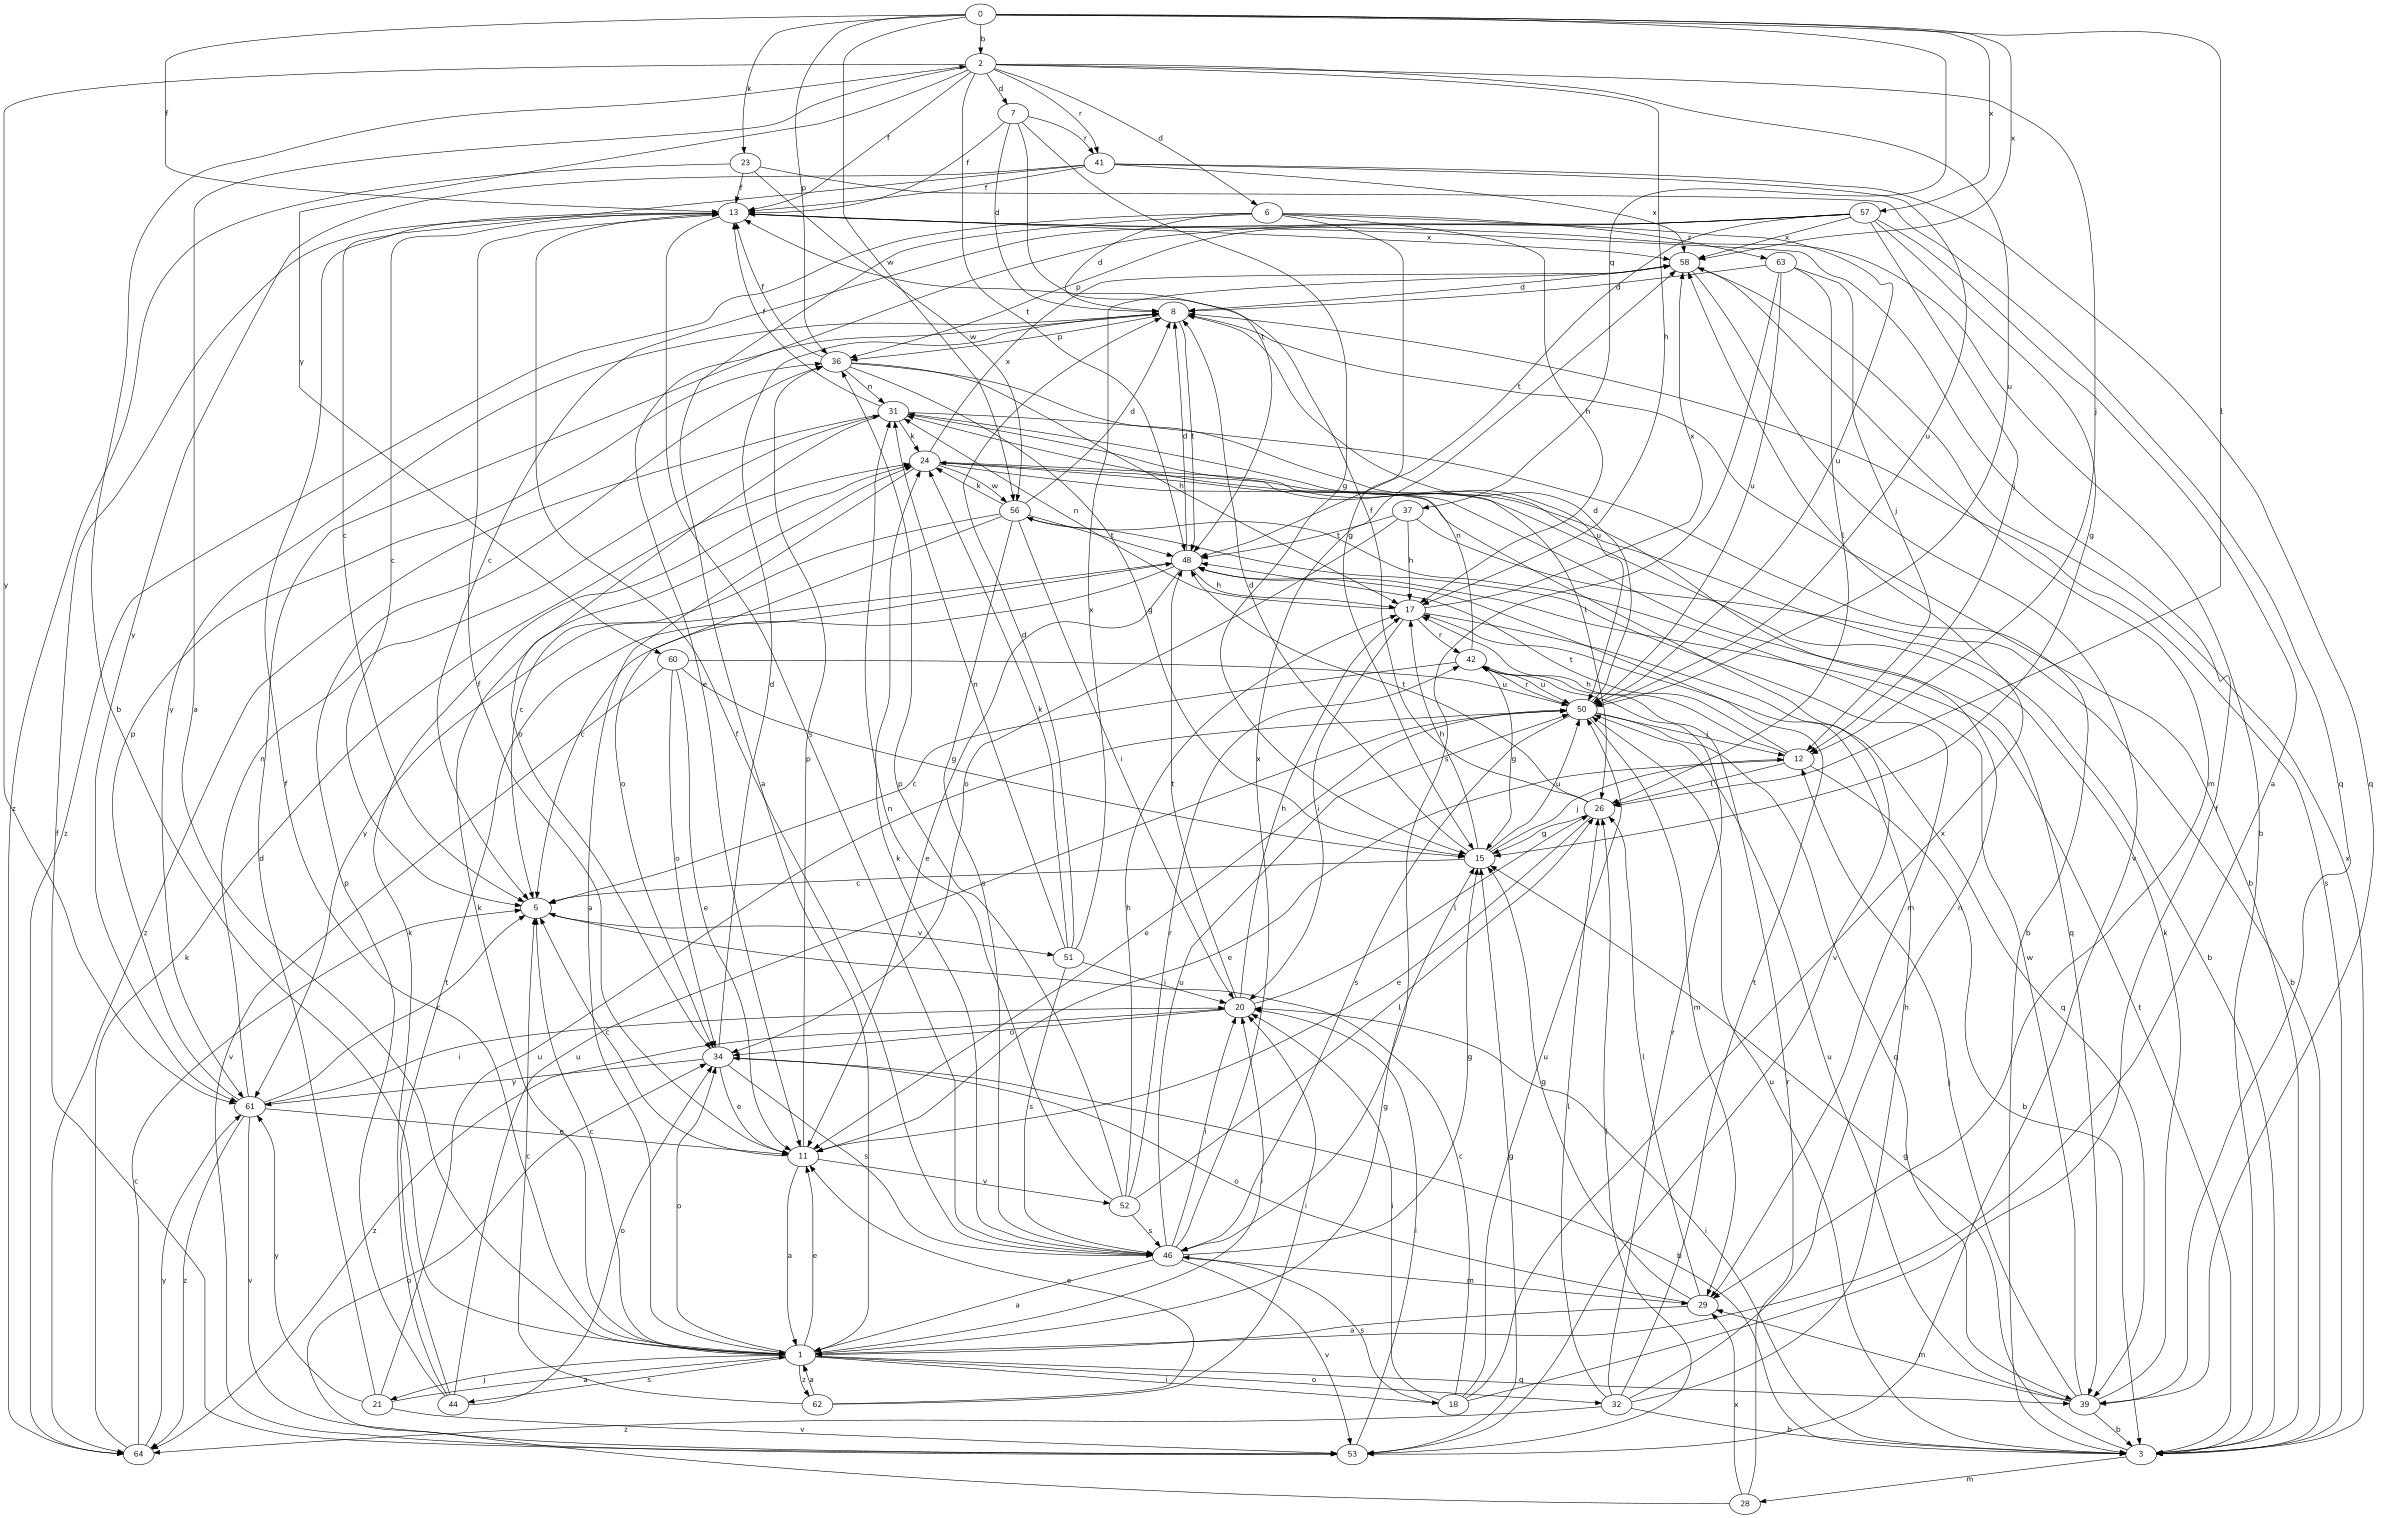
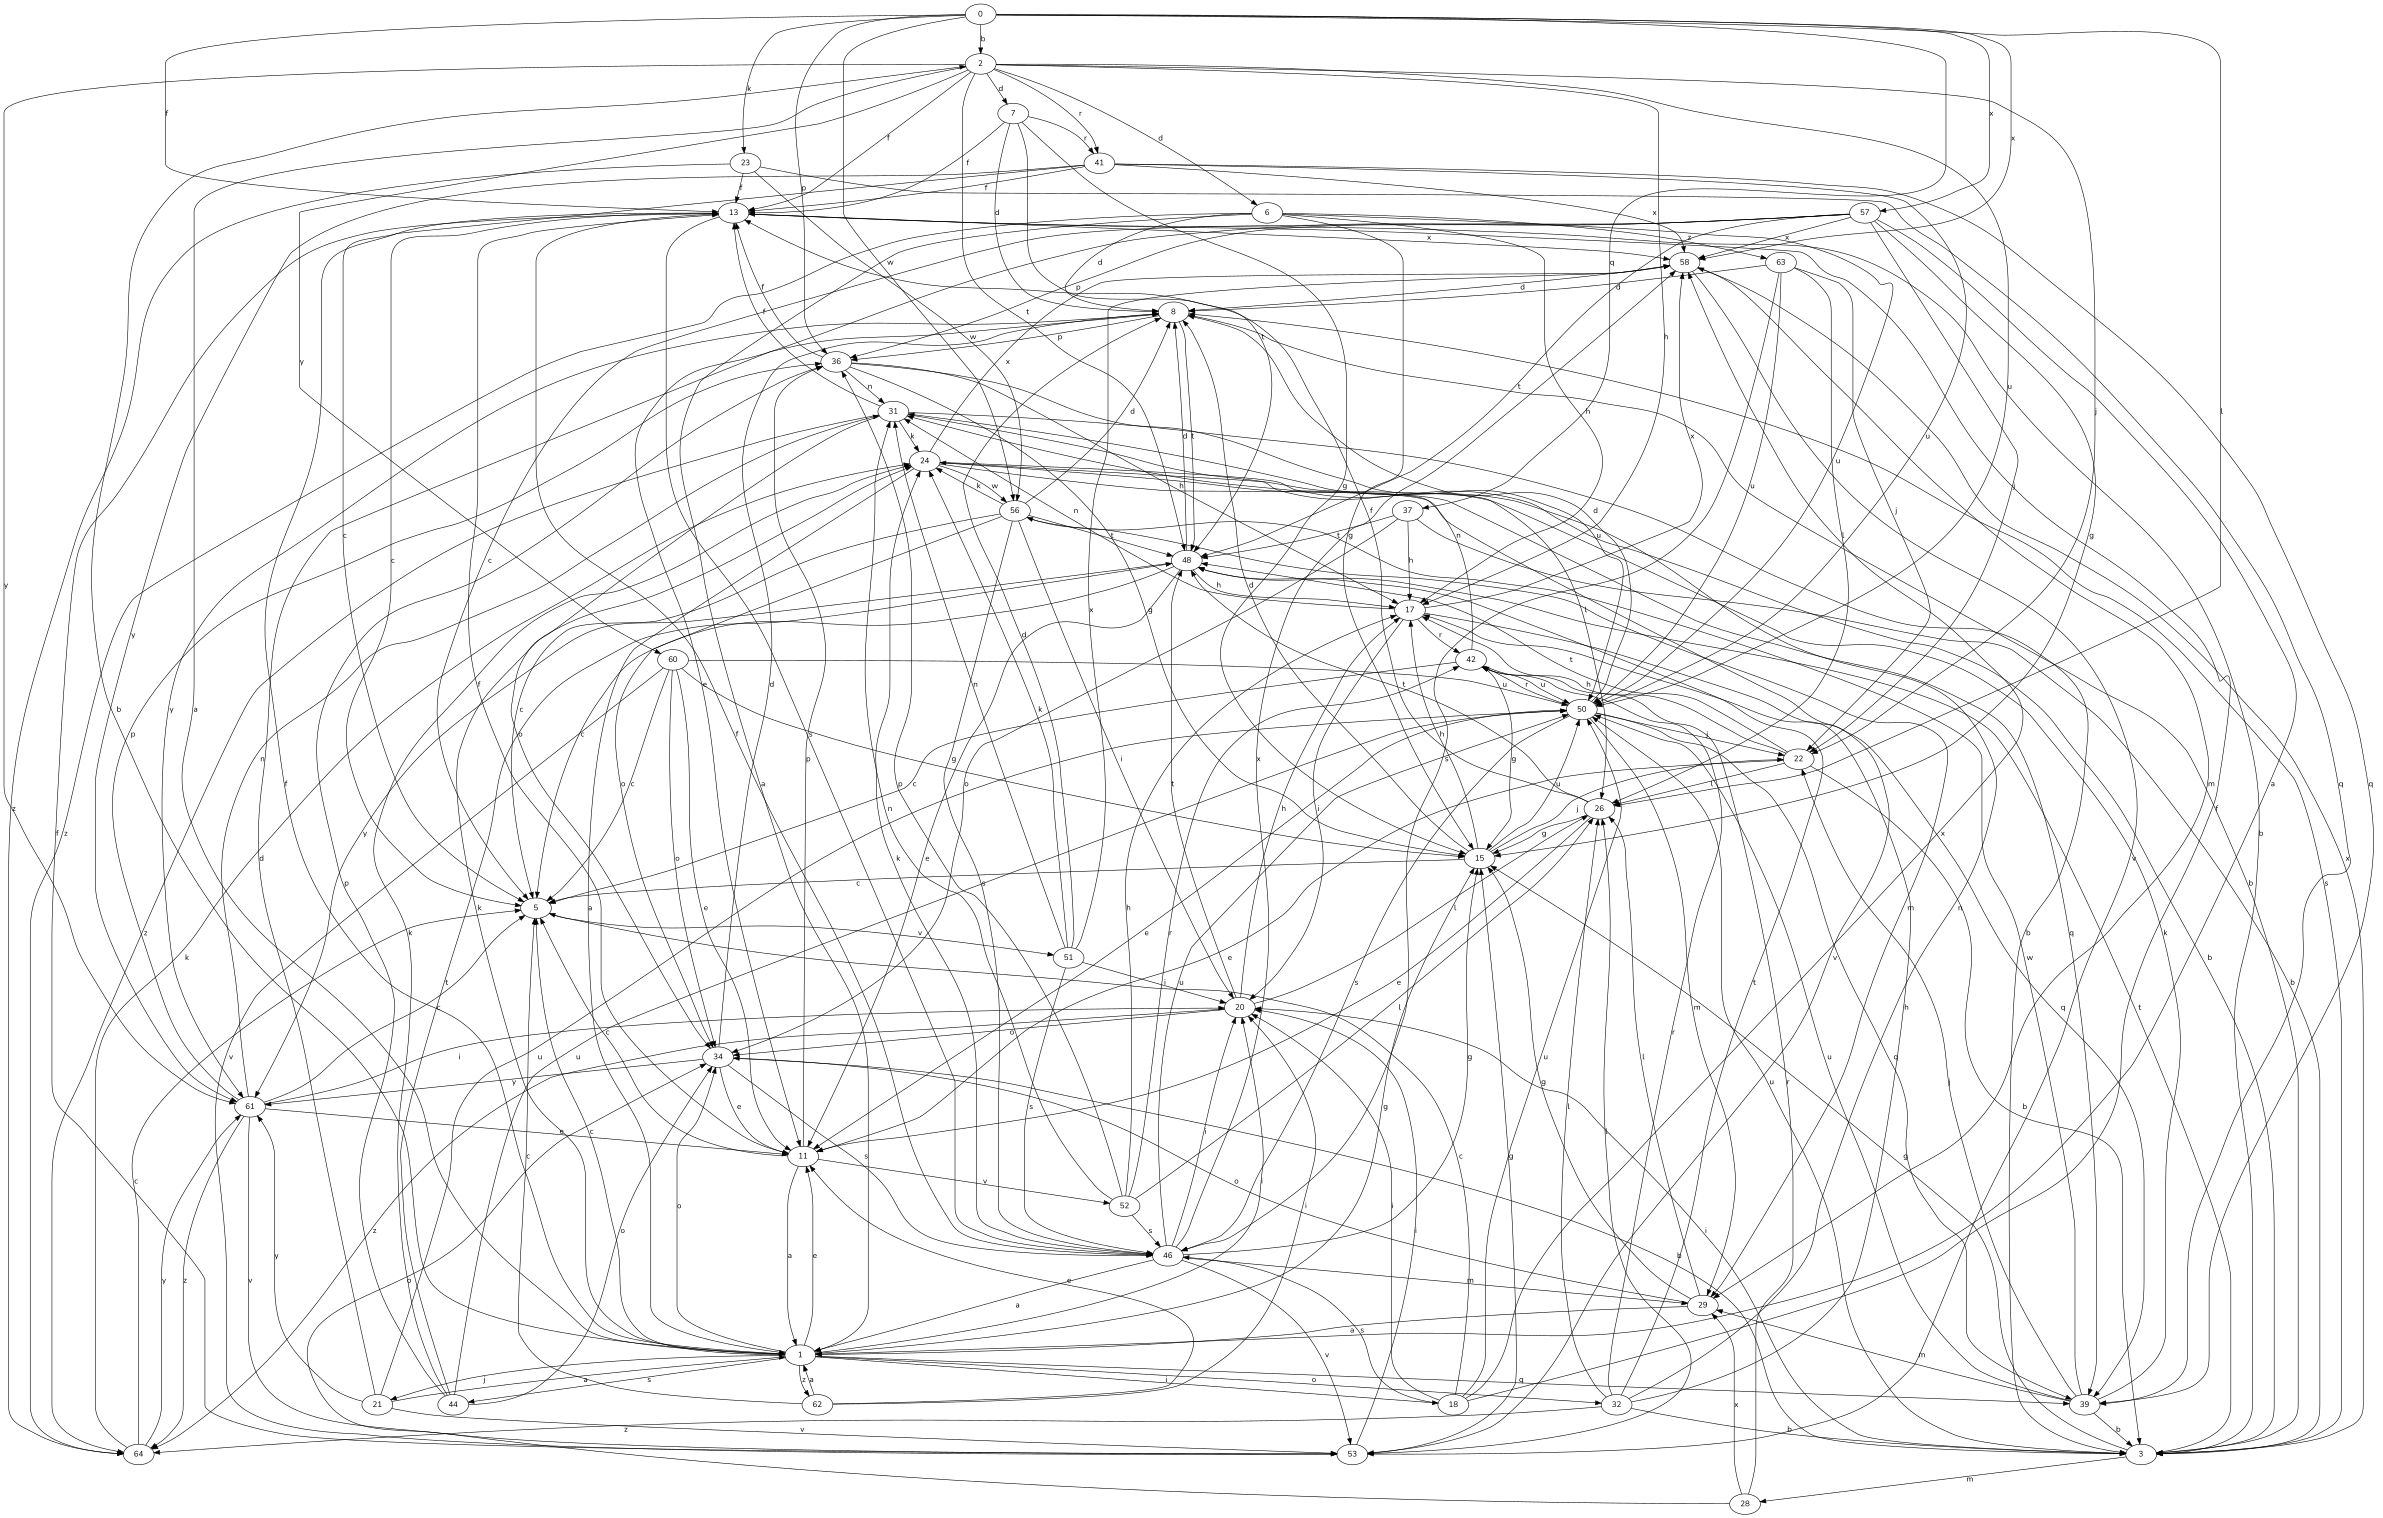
node "12": label "12" -> "22"
edge "60" -> "5": added, label "c"
